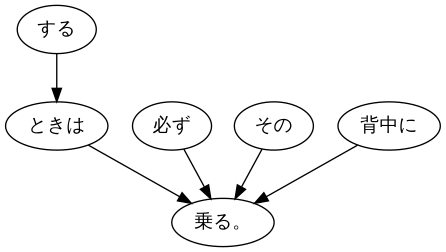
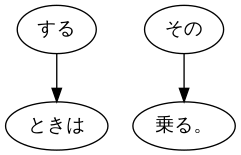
node "必ず": removed
node "背中に": removed
edge "ときは" -> "乗る。": removed
